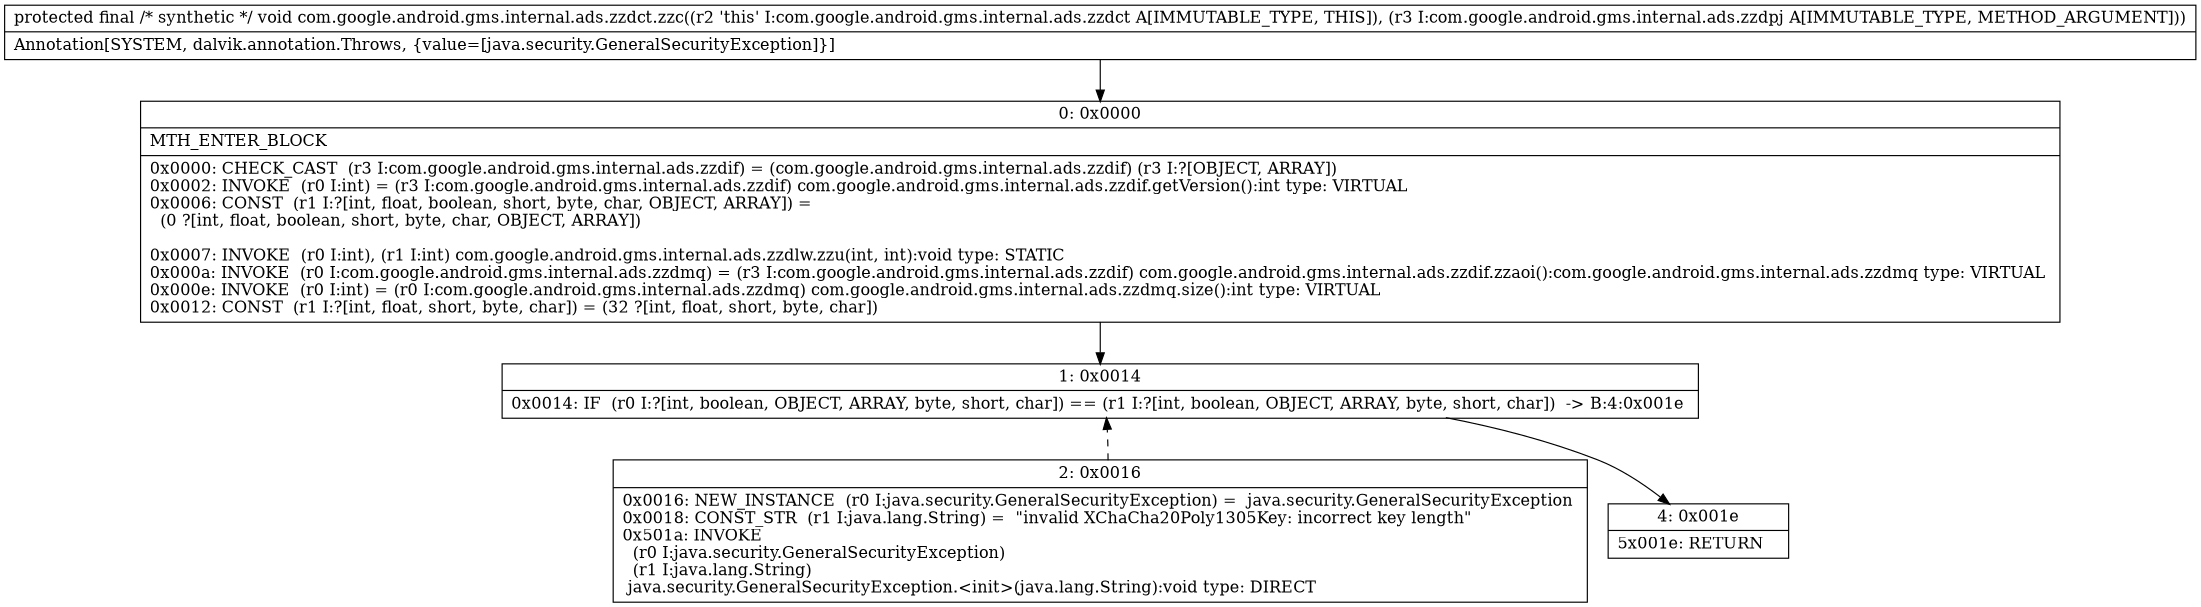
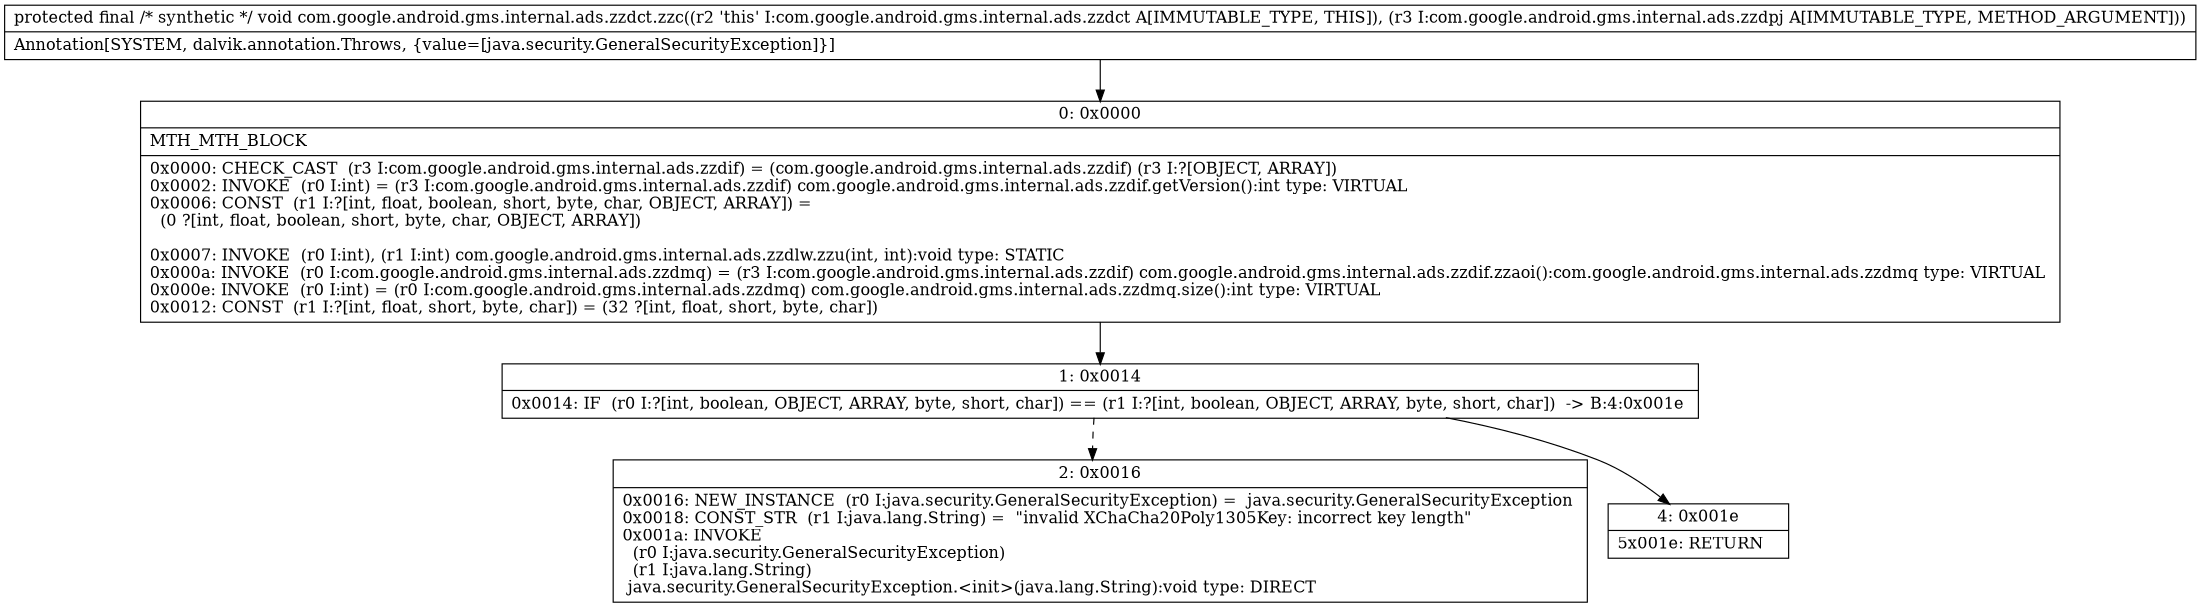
node "0: 0x0000": text "MTH_ENTER_BLOCK" -> "MTH_MTH_BLOCK"
edge "2: 0x0016" -> "1: 0x0014": reversed
node "2: 0x0016": text "0x501a: INVOKE" -> "0x001a: INVOKE"
